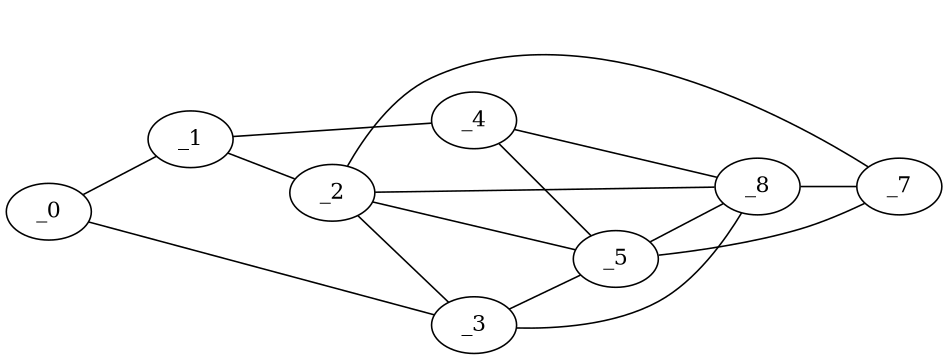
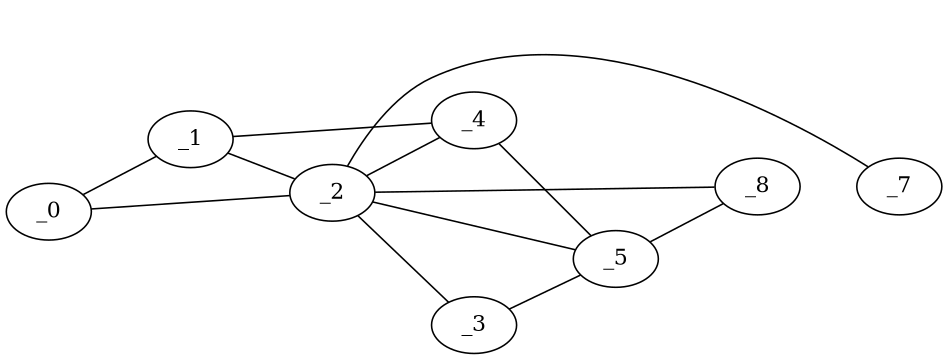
edge "_4" -- "_8": now "_4" -- "_2"
edge "_8" -- "_7": removed
edge "_7" -- "_5": removed
edge "_0" -- "_3": now "_0" -- "_2"
edge "_8" -- "_3": removed
